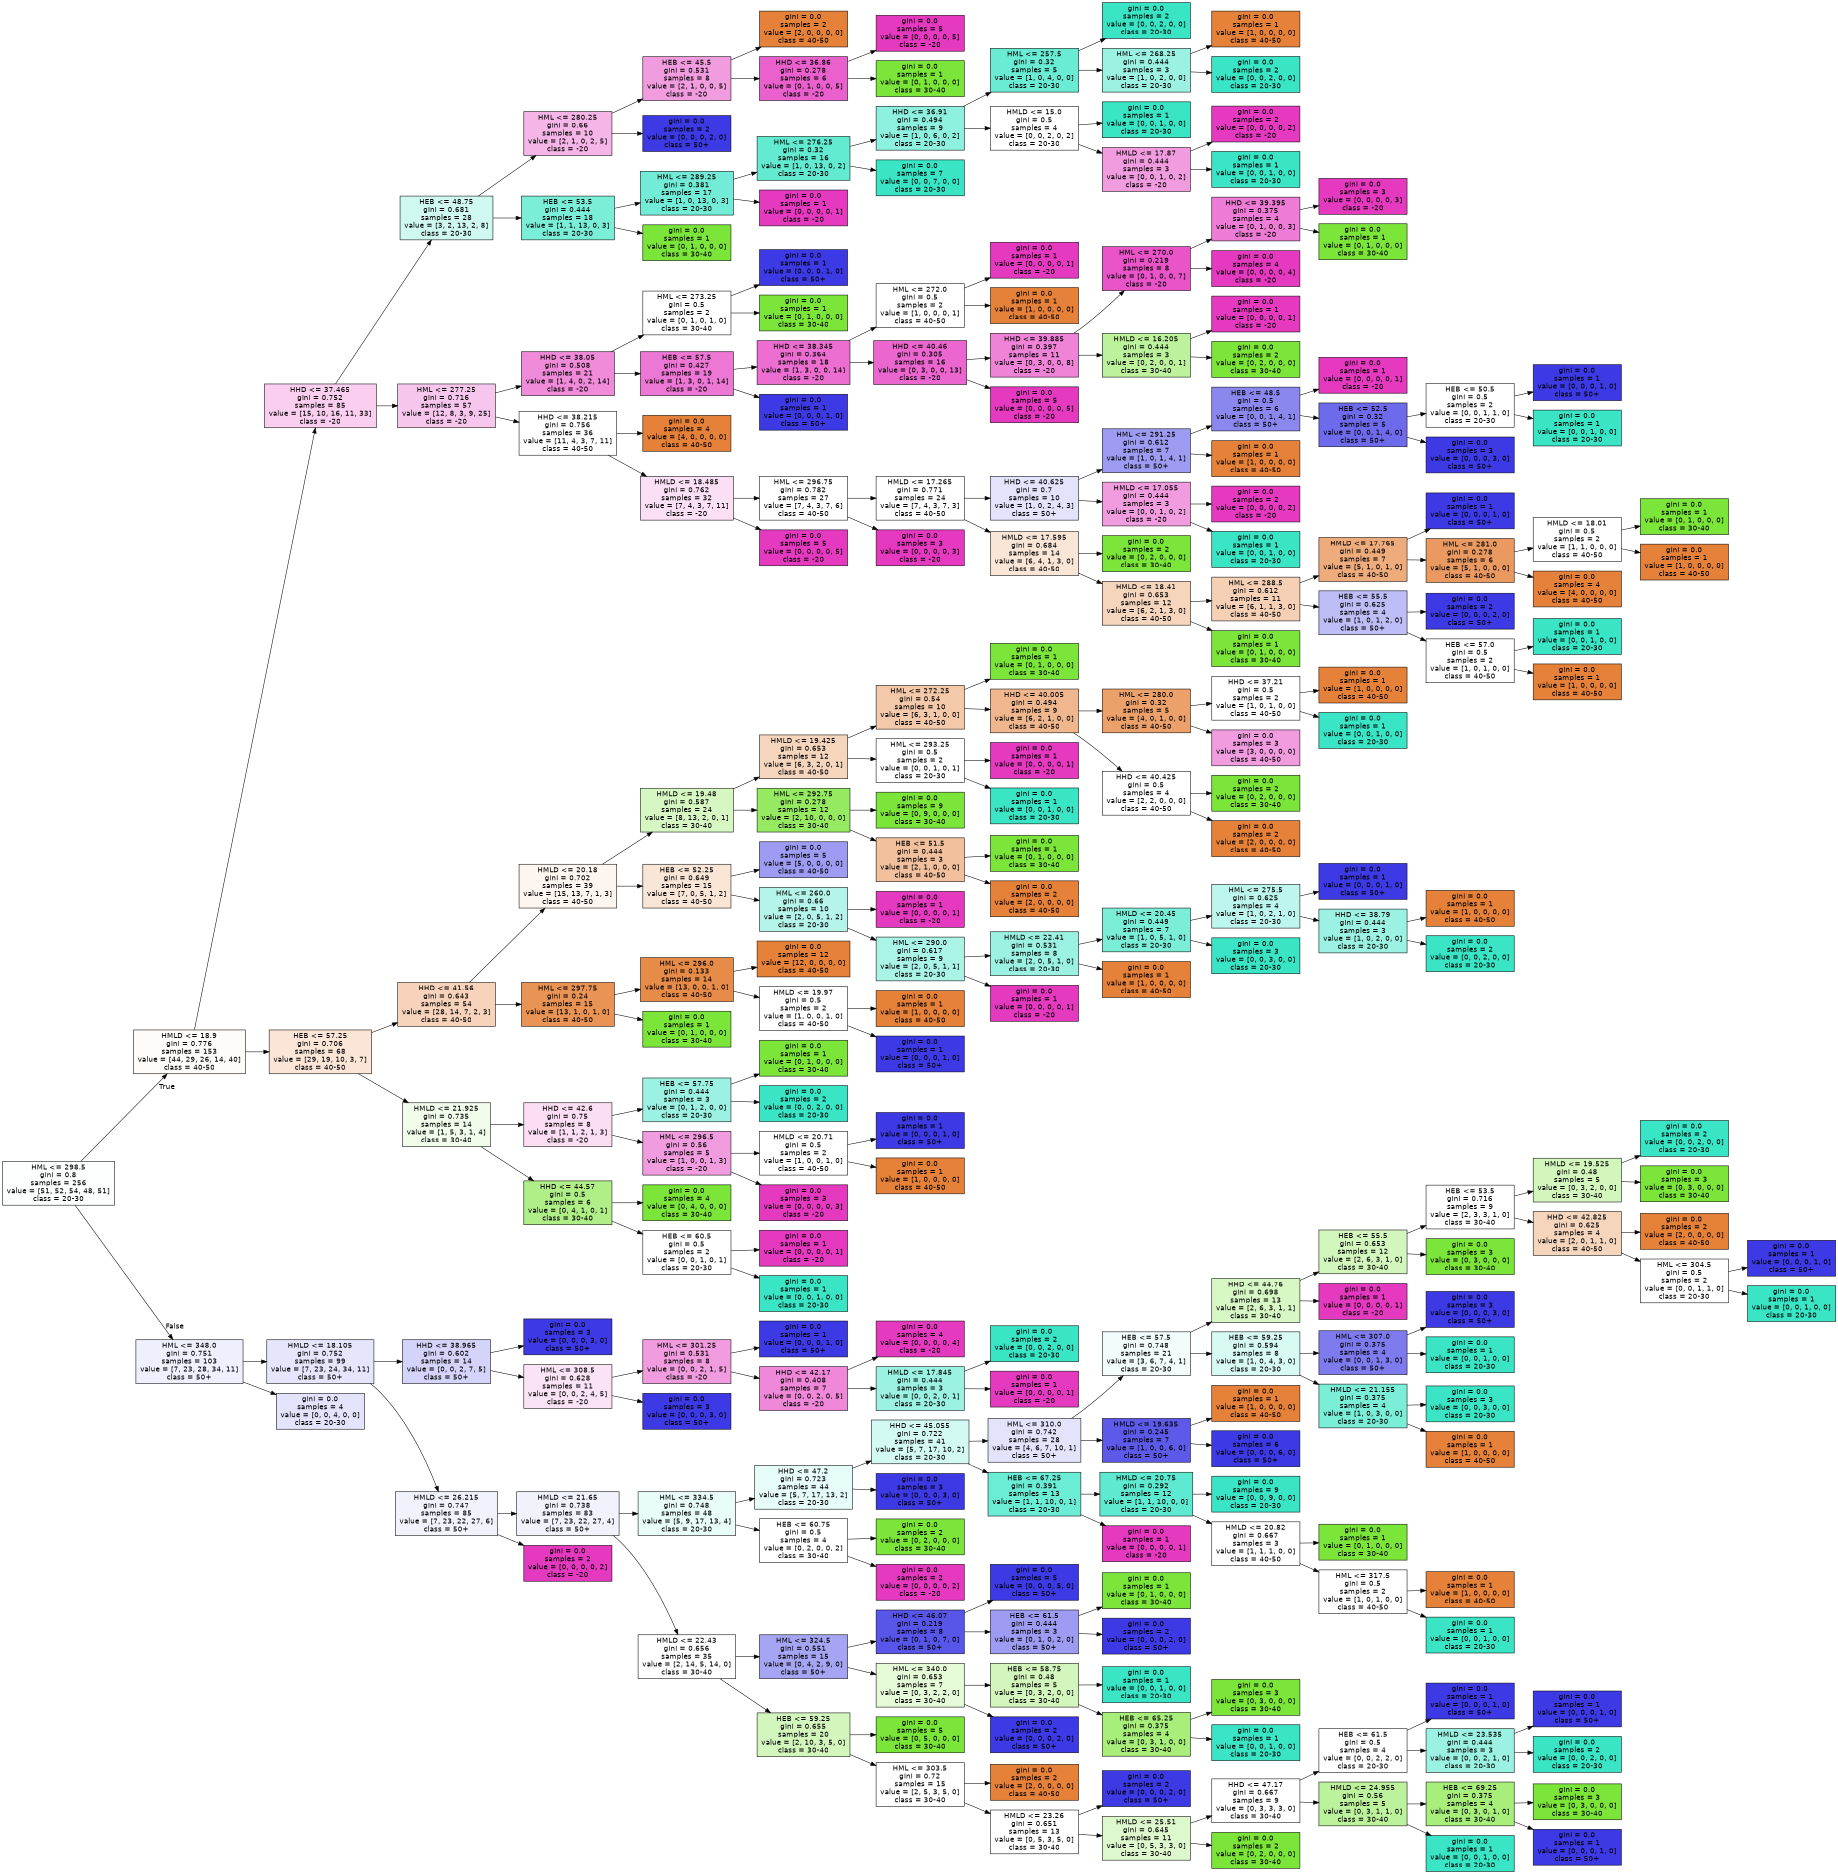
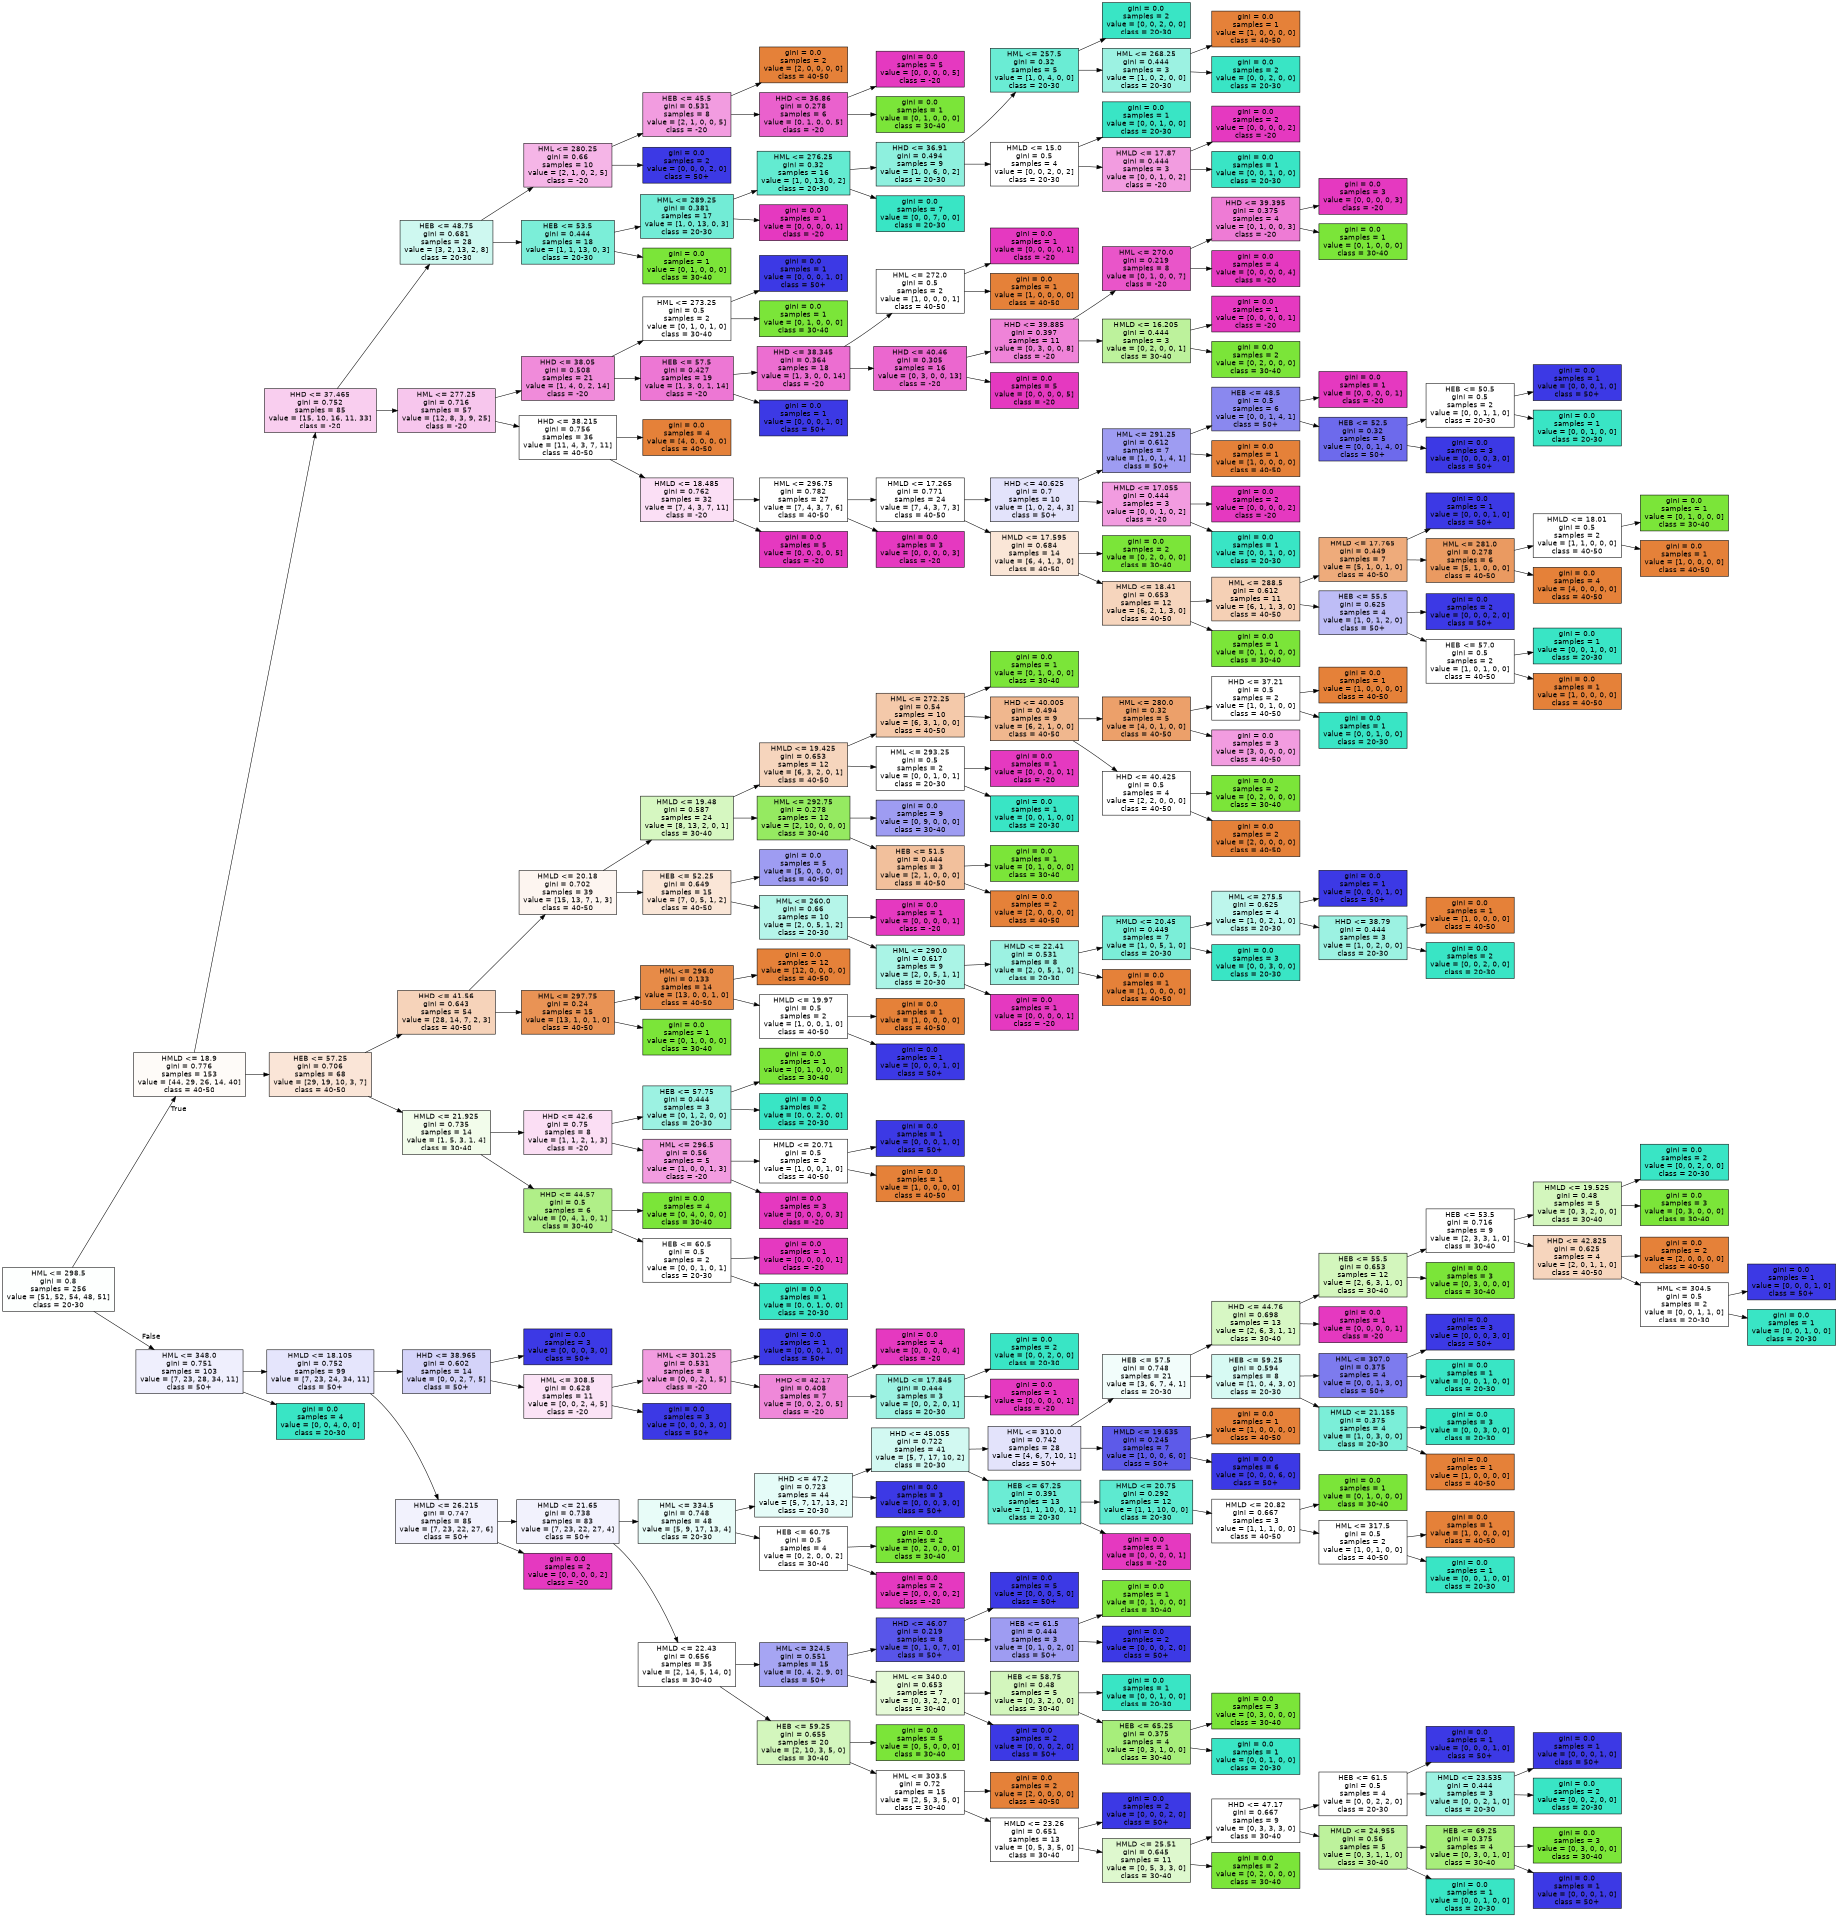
node "gini = 0.0 samples = 9 value = [0, 9, 0, 0, 0] class = 30-40": fillcolor #7be539 -> #9e9cf2
node "gini = 0.0 samples = 4 value = [0, 0, 4, 0, 0] class = 20-30": fillcolor #e3e3fb -> #39e5c5
node "gini = 0.0 samples = 9 value = [0, 0, 9, 0, 0] class = 20-30": removed
